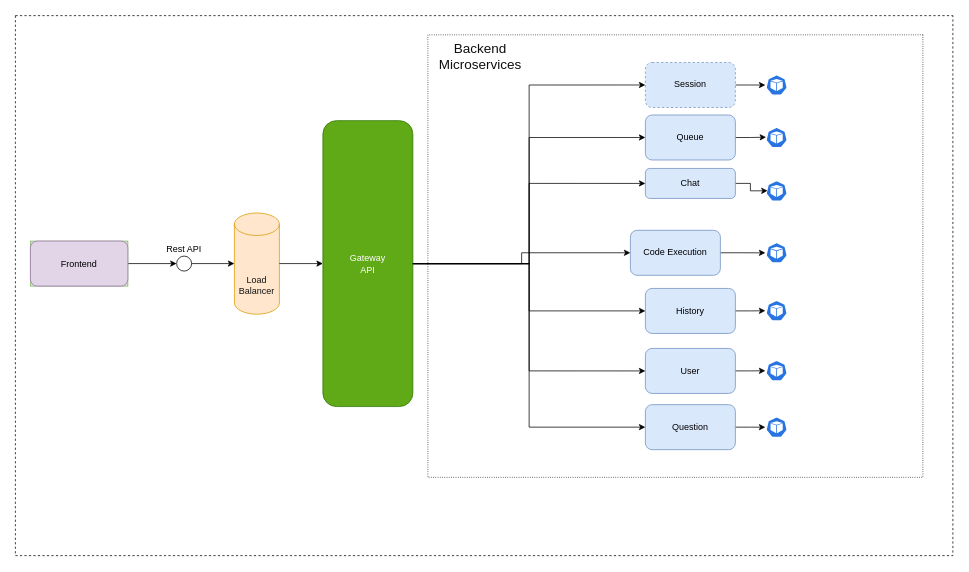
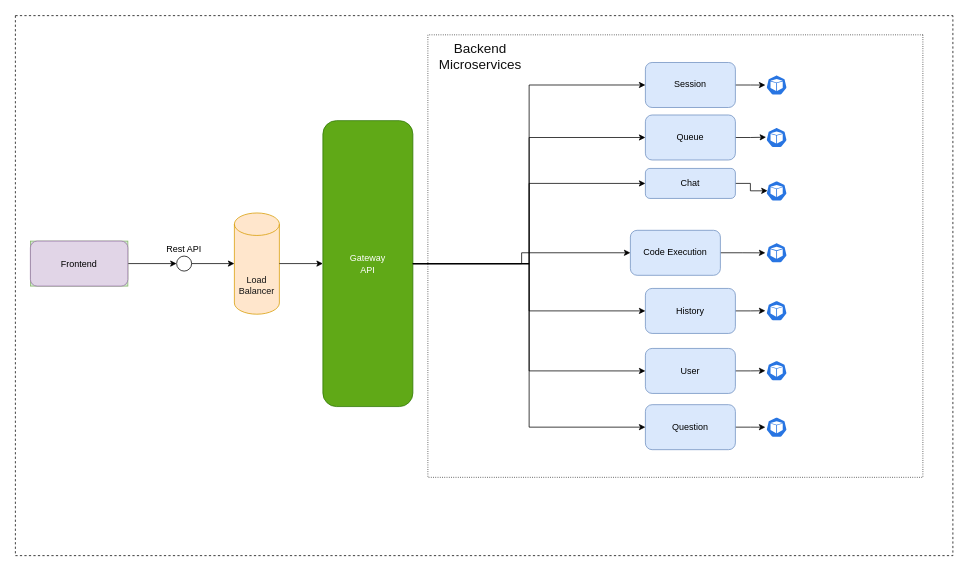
node "Session": style dashed -> solid
